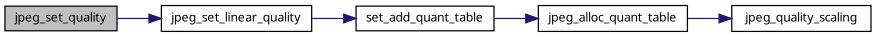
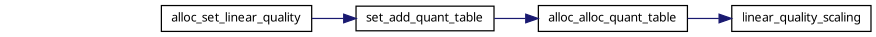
node "jpeg_set_quality": removed
node "jpeg_set_linear_quality": label "jpeg_set_linear_quality" -> "alloc_set_linear_quality"
node "jpeg_alloc_quant_table": label "jpeg_alloc_quant_table" -> "alloc_alloc_quant_table"
node "jpeg_quality_scaling": label "jpeg_quality_scaling" -> "linear_quality_scaling"
